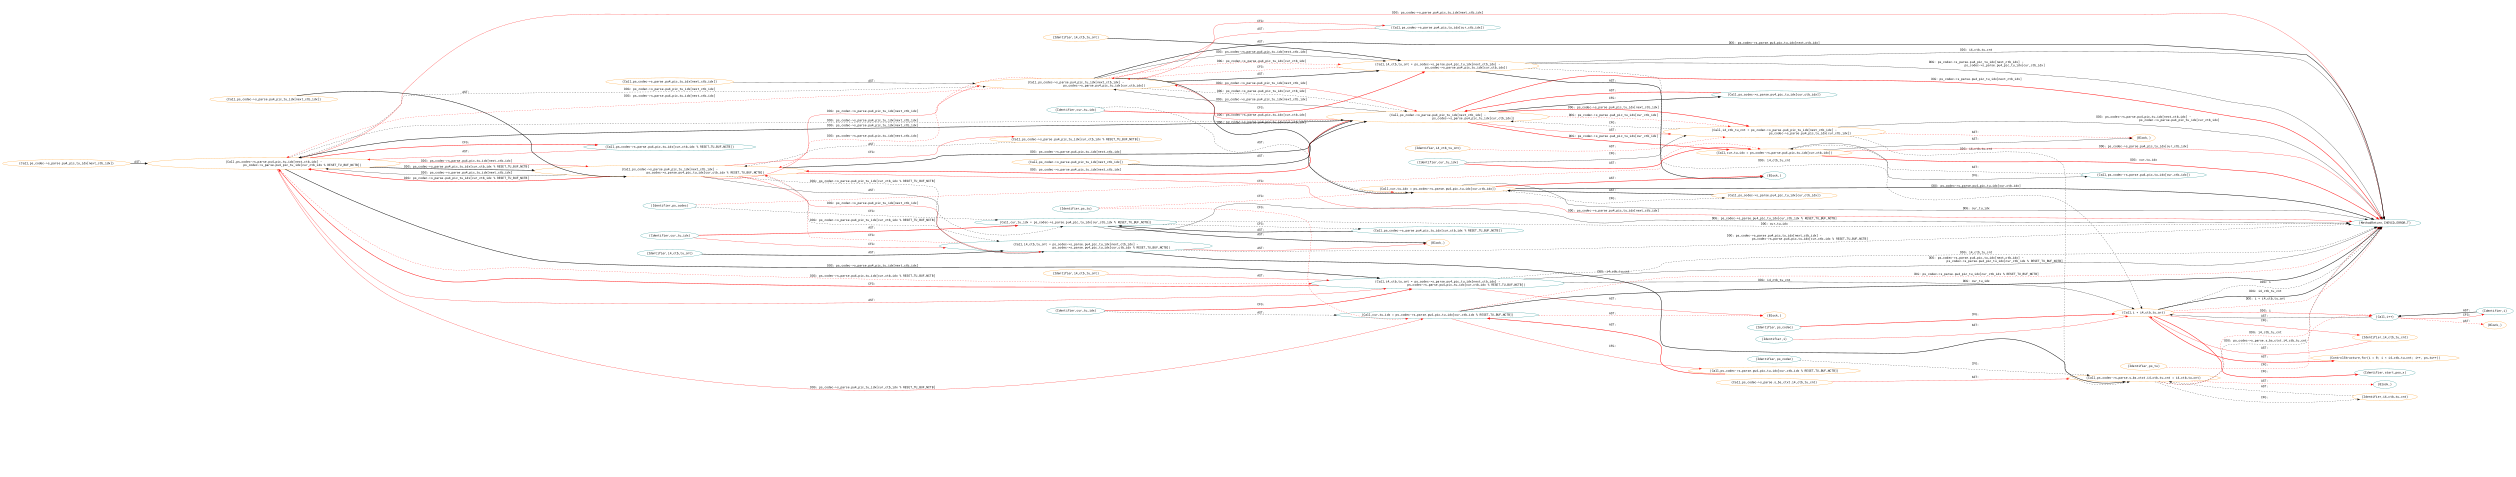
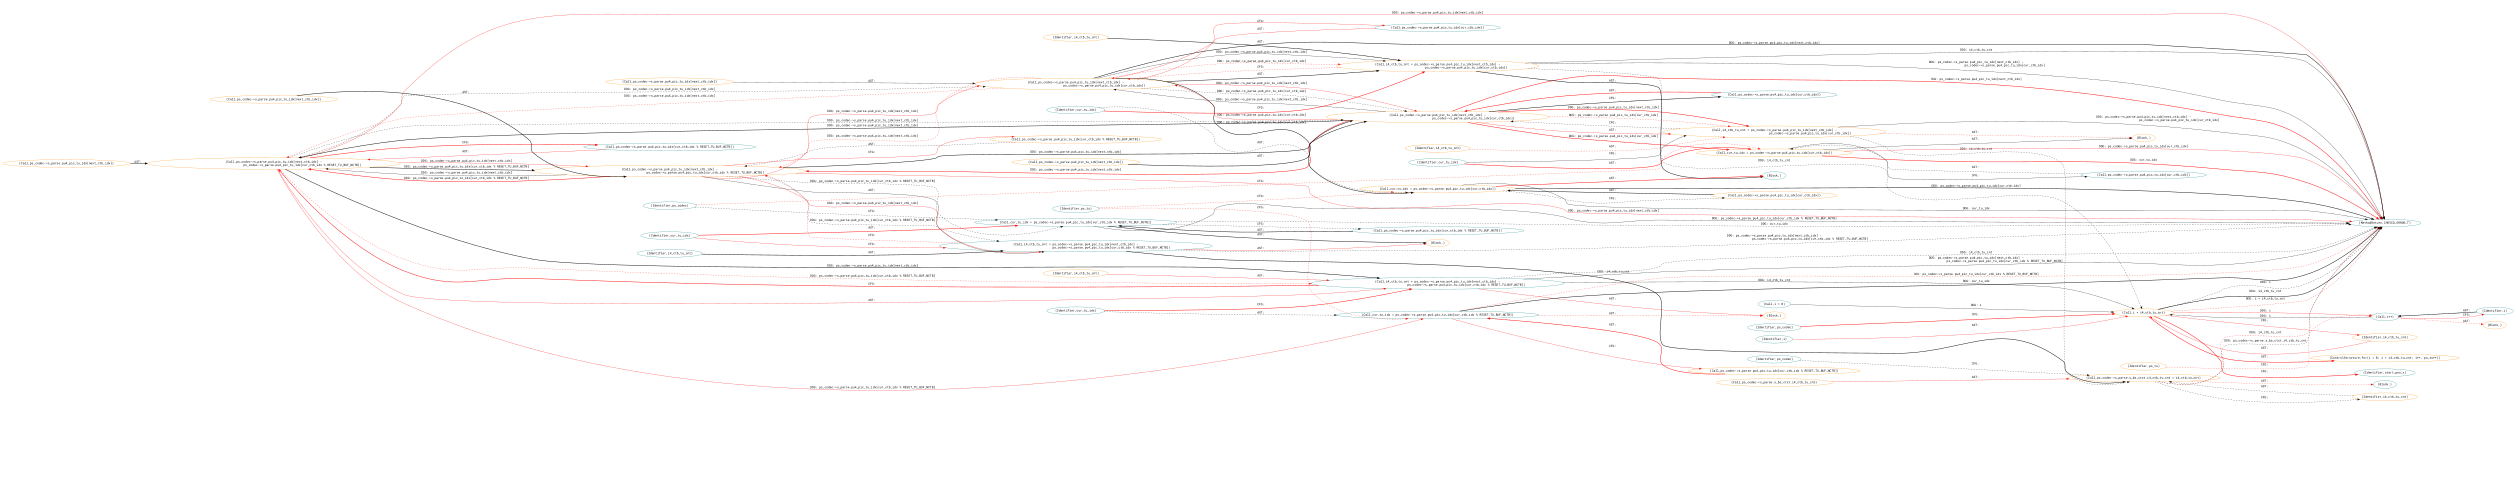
node "(Call,i = 0)": added
edge "(Call,i++)" -> "(Call,i < i4_ctb_tu_cnt)": label "AST: " -> "DDG: i"
